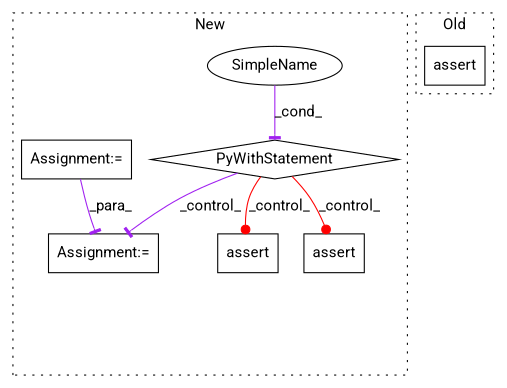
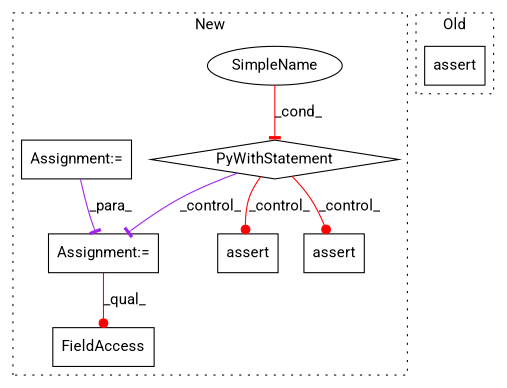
edge "SimpleName" -> "PyWithStatement": color purple -> red
node "FieldAccess": added
